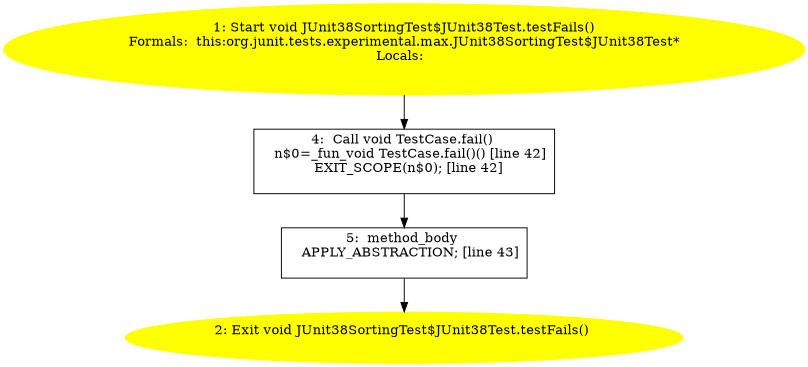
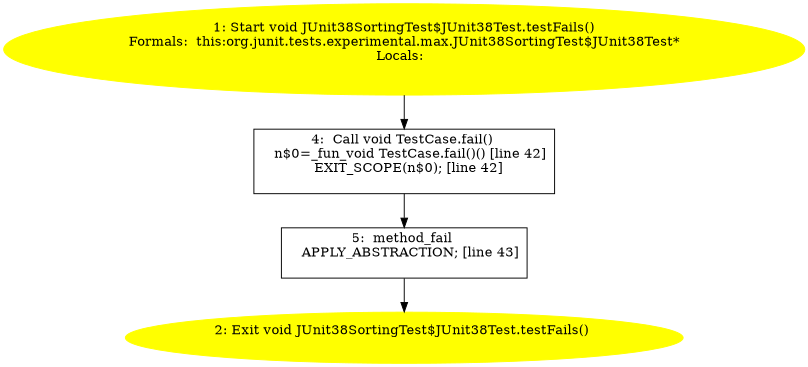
node "5:  method_body APPLY_ABSTRACTION; [line 43]": label "5:  method_body APPLY_ABSTRACTION; [line 43]" -> "5:  method_fail APPLY_ABSTRACTION; [line 43]"
